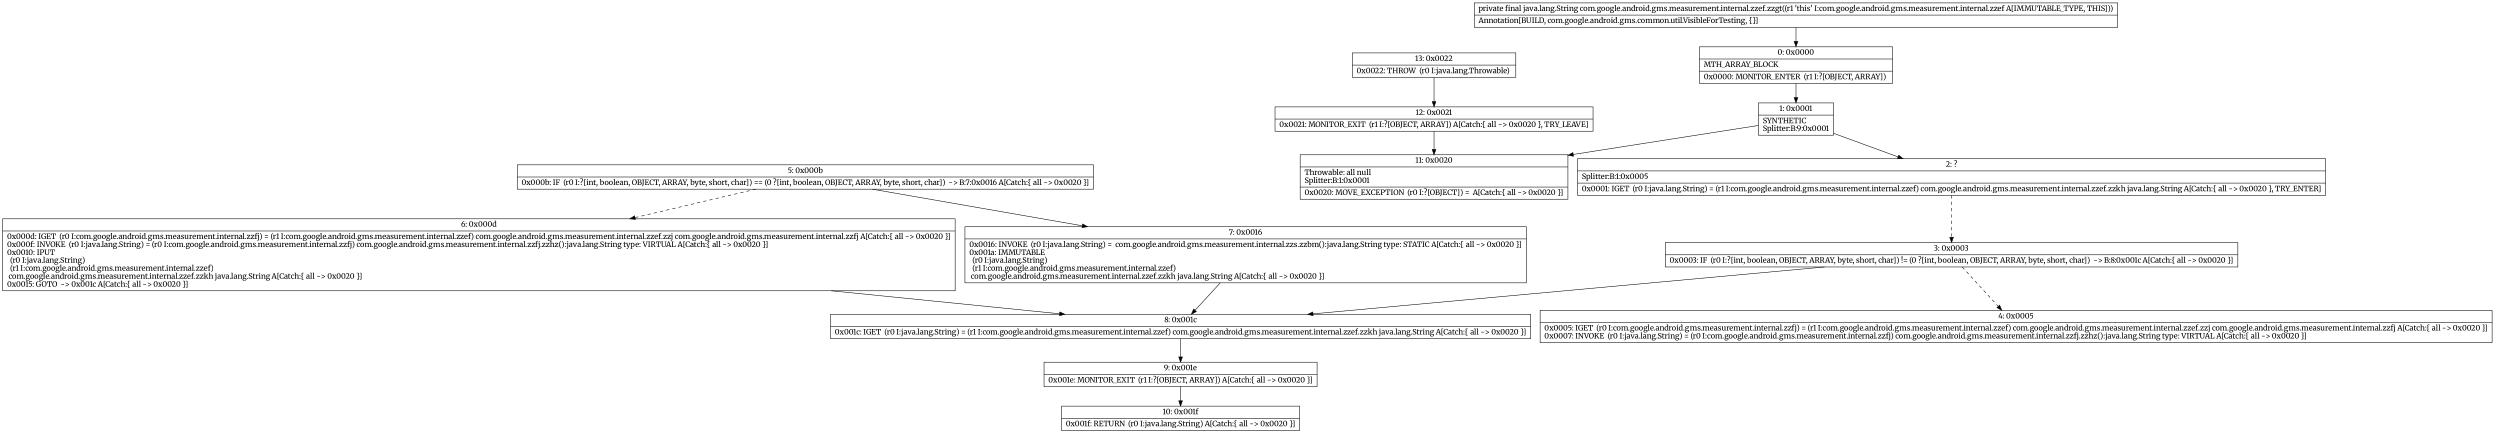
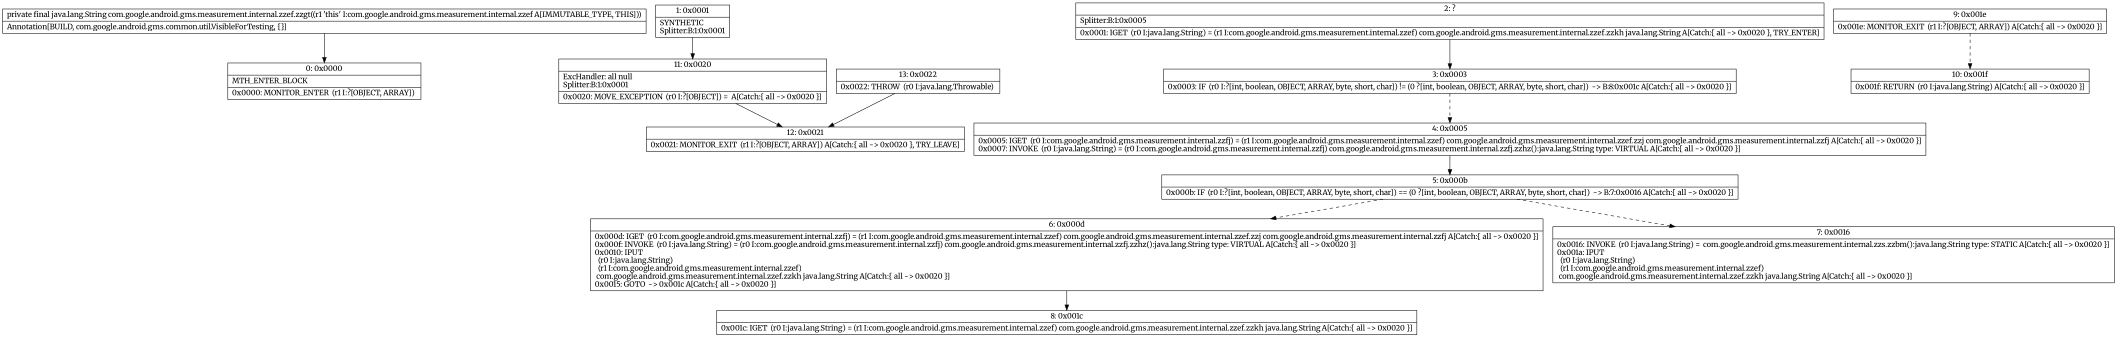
node "0: 0x0000": text "MTH_ARRAY_BLOCK" -> "MTH_ENTER_BLOCK"
edge "0: 0x0000" -> "1: 0x0001": removed
node "1: 0x0001": text "Splitter:B:9:0x0001" -> "Splitter:B:1:0x0001"
edge "12: 0x0021" -> "11: 0x0020": reversed
edge "1: 0x0001" -> "2: ?": removed
edge "4: 0x0005" -> "5: 0x000b": added
node "11: 0x0020": text "Throwable: all null" -> "ExcHandler: all null"
edge "5: 0x000b" -> "7: 0x0016": style solid -> dashed
edge "2: ?" -> "3: 0x0003": style dashed -> solid
node "7: 0x0016": text "0x001a: IMMUTABLE" -> "0x001a: IPUT"
edge "3: 0x0003" -> "8: 0x001c": removed
edge "7: 0x0016" -> "8: 0x001c": removed
edge "8: 0x001c" -> "9: 0x001e": removed
edge "9: 0x001e" -> "10: 0x001f": style solid -> dashed
